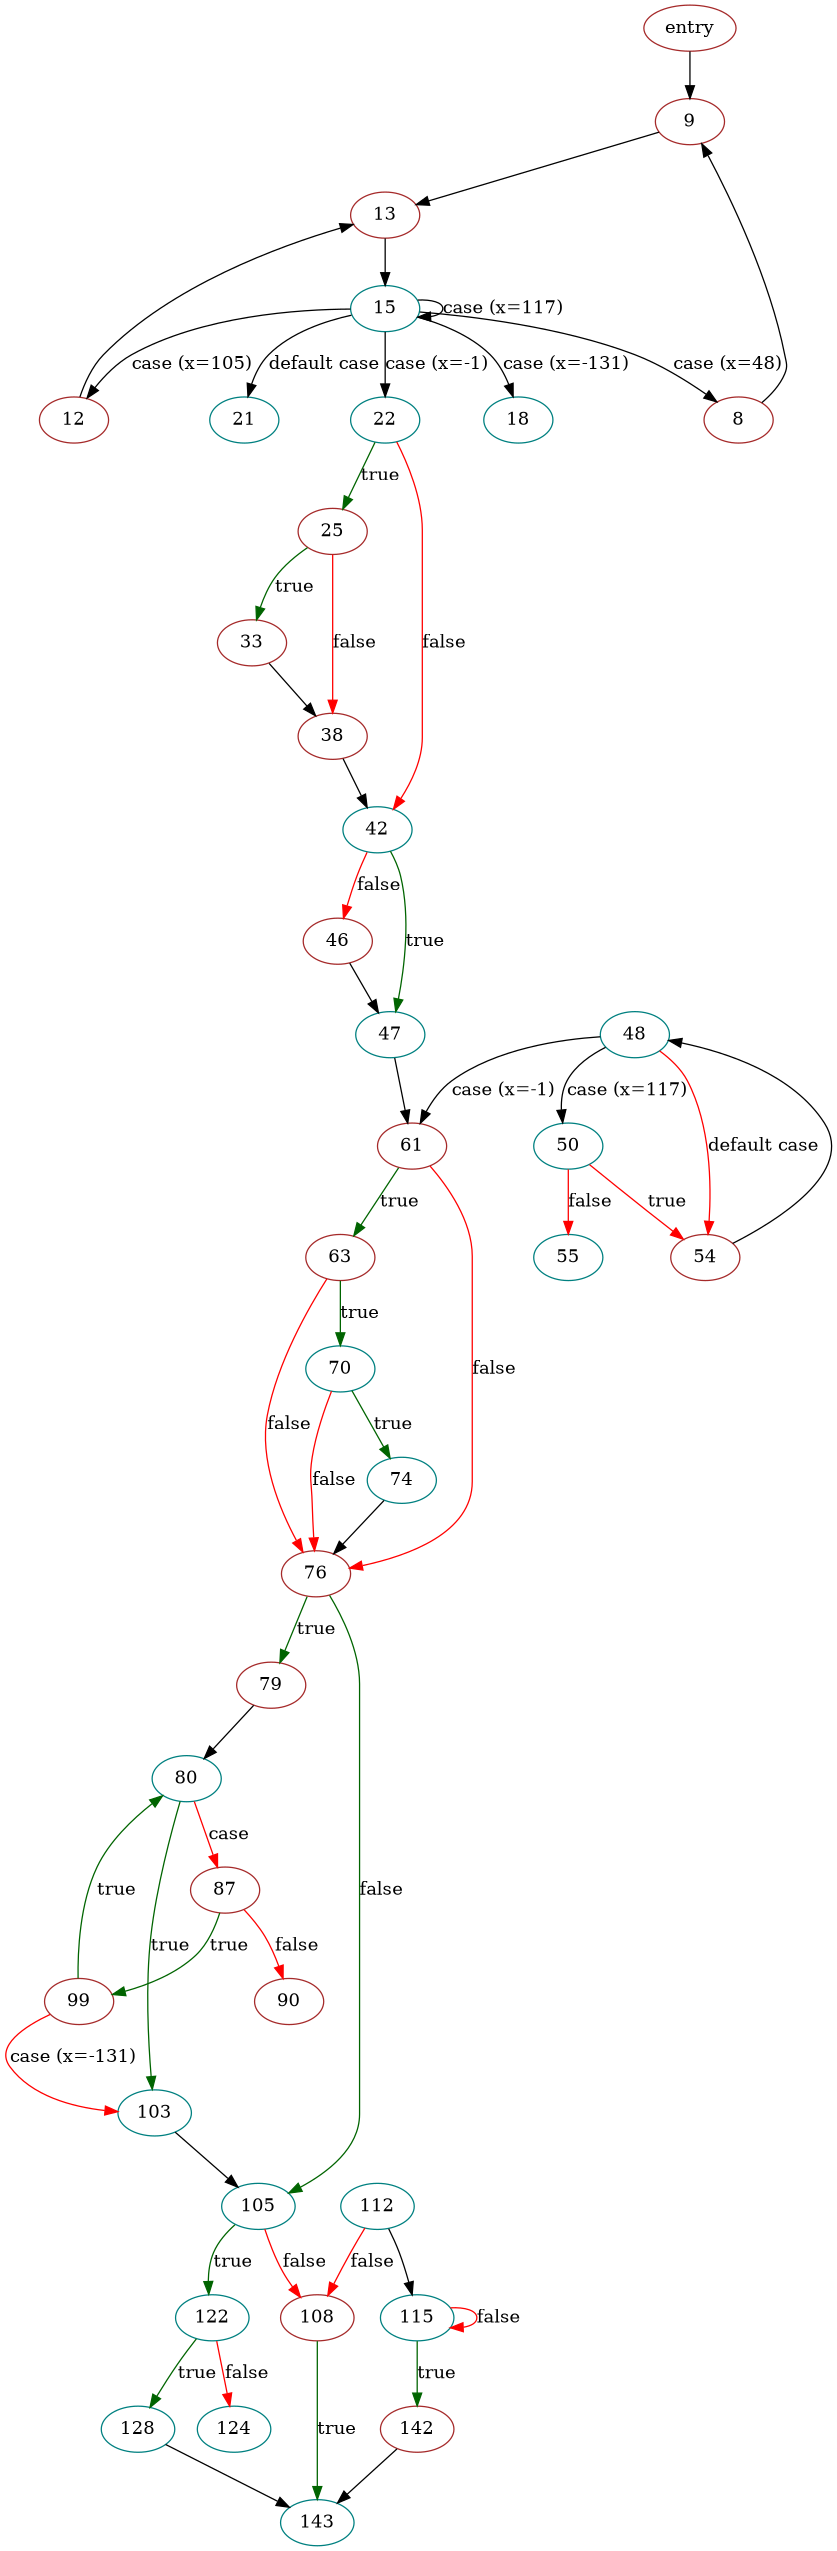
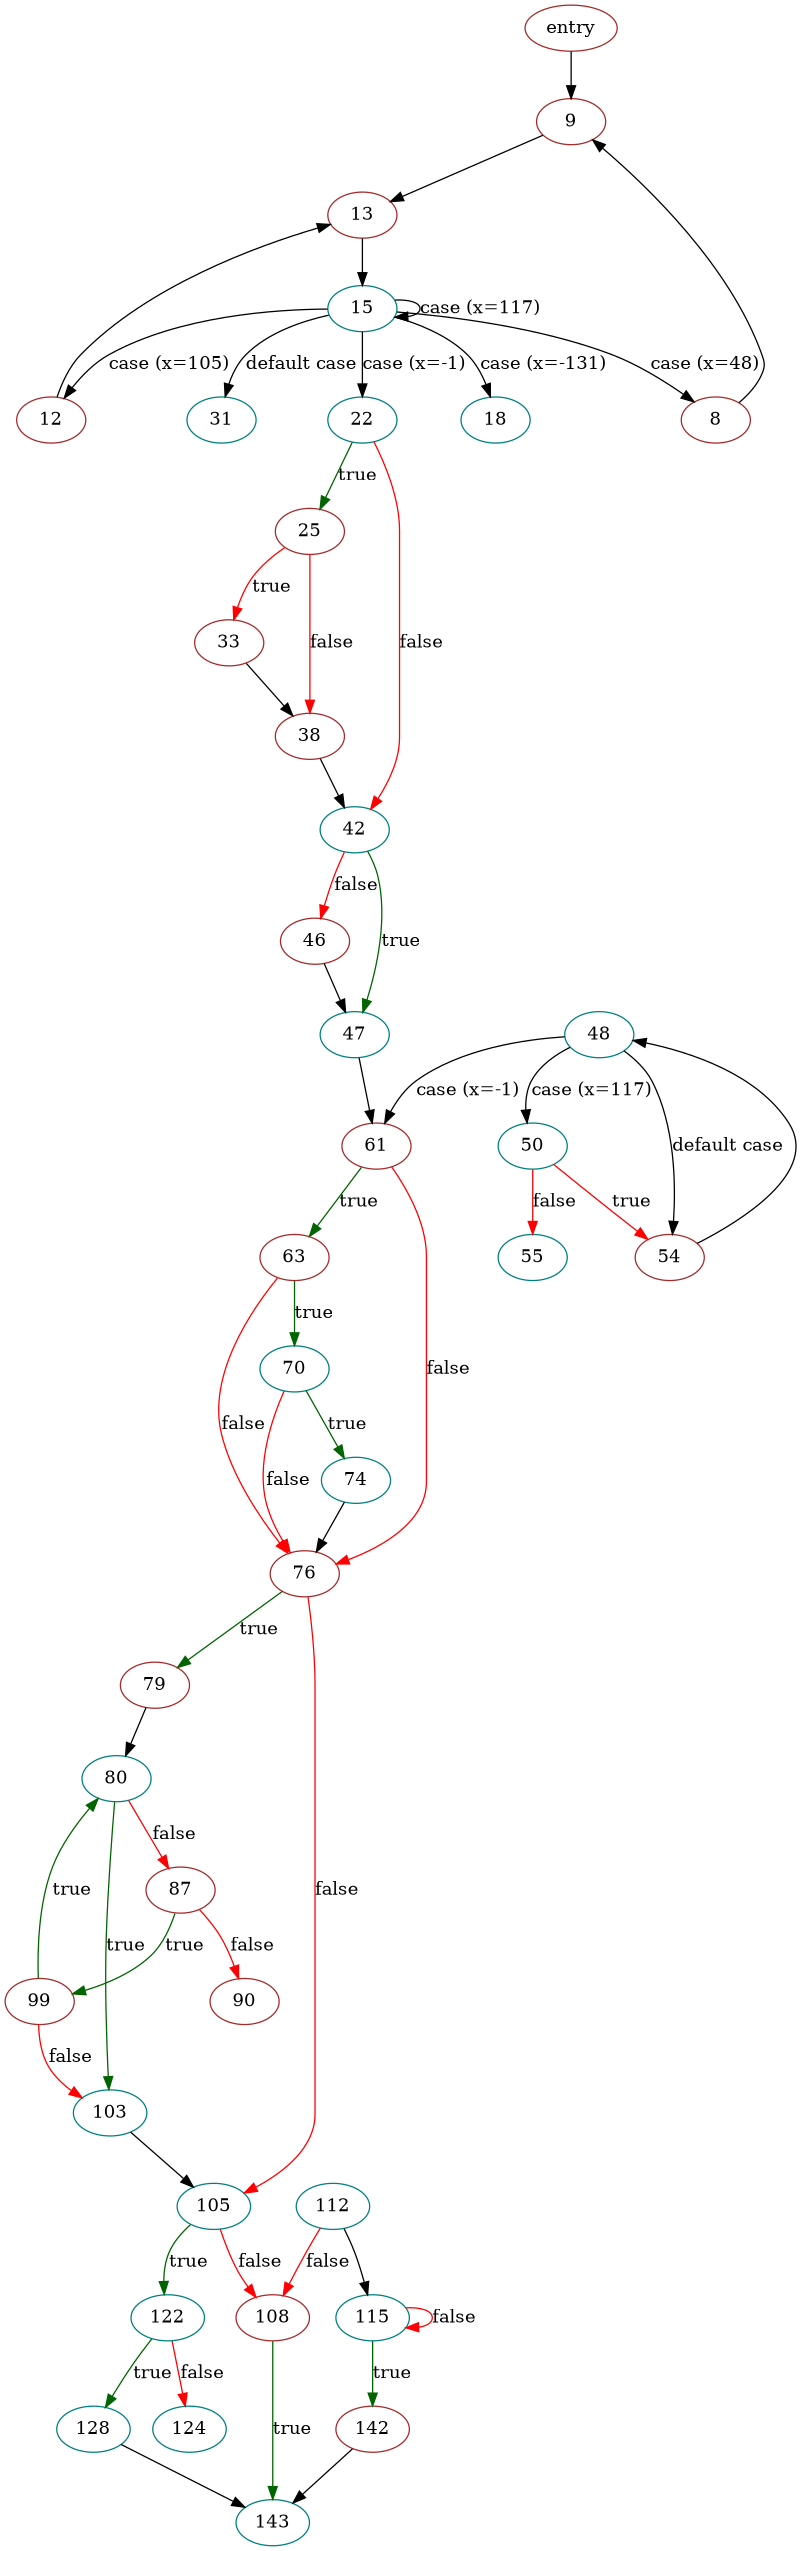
node "21": label "21" -> "31"
edge "25" -> "33": color darkgreen -> red
edge "48" -> "54": color red -> black
edge "80" -> "87": label "case" -> "false"
edge "76" -> "105": color darkgreen -> red
edge "99" -> "103": label "case (x=-131)" -> "false"
